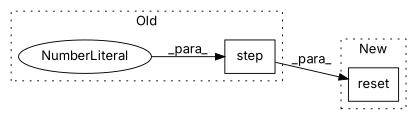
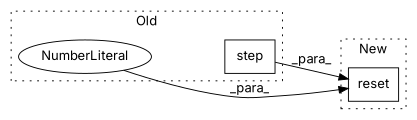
edge "NumberLiteral" -> "step": now "NumberLiteral" -> "reset"
